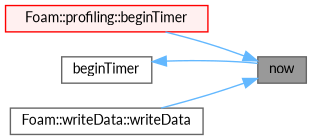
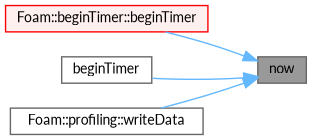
node "Foam::profiling::beginTimer": label "Foam::profiling::beginTimer" -> "Foam::beginTimer::beginTimer"
edge "now" -> "beginTimer": reversed
node "Foam::writeData::writeData": label "Foam::writeData::writeData" -> "Foam::profiling::writeData"
